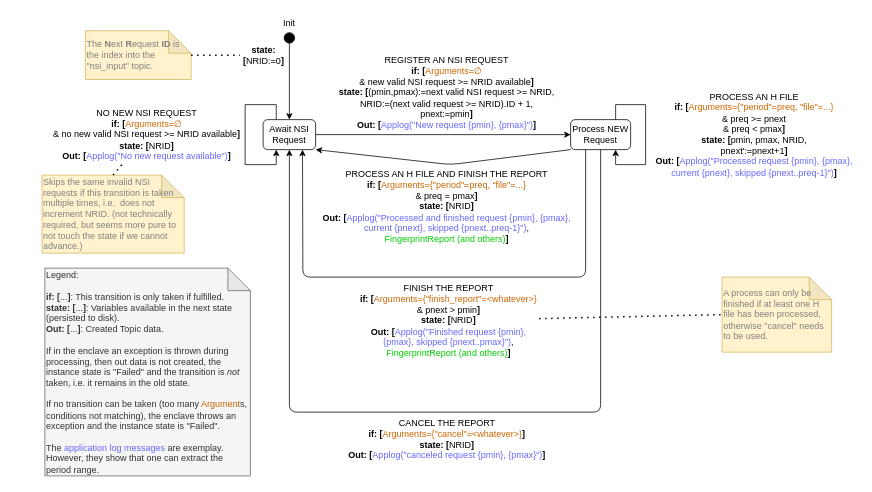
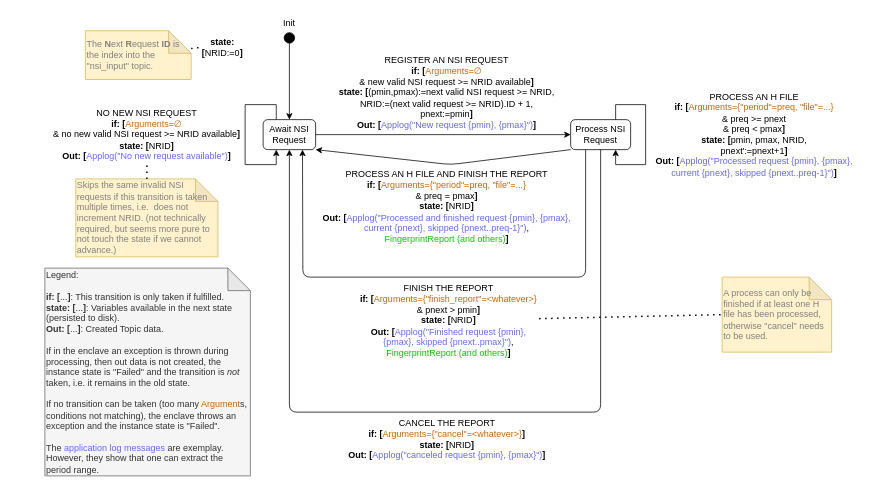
node "state: [NRID:=0]": moved (264, 55) -> (222, 48)
node "Process NEW Request": label "Process NEW Request" -> "Process NSI Request"
node "Skips the same invalid NSI requests if this transition is taken multiple times, i.e. does not increment NRID. (not technically required, but seems more pure to not touch the state if we cannot advance.)": moved (113, 214) -> (147, 218)
